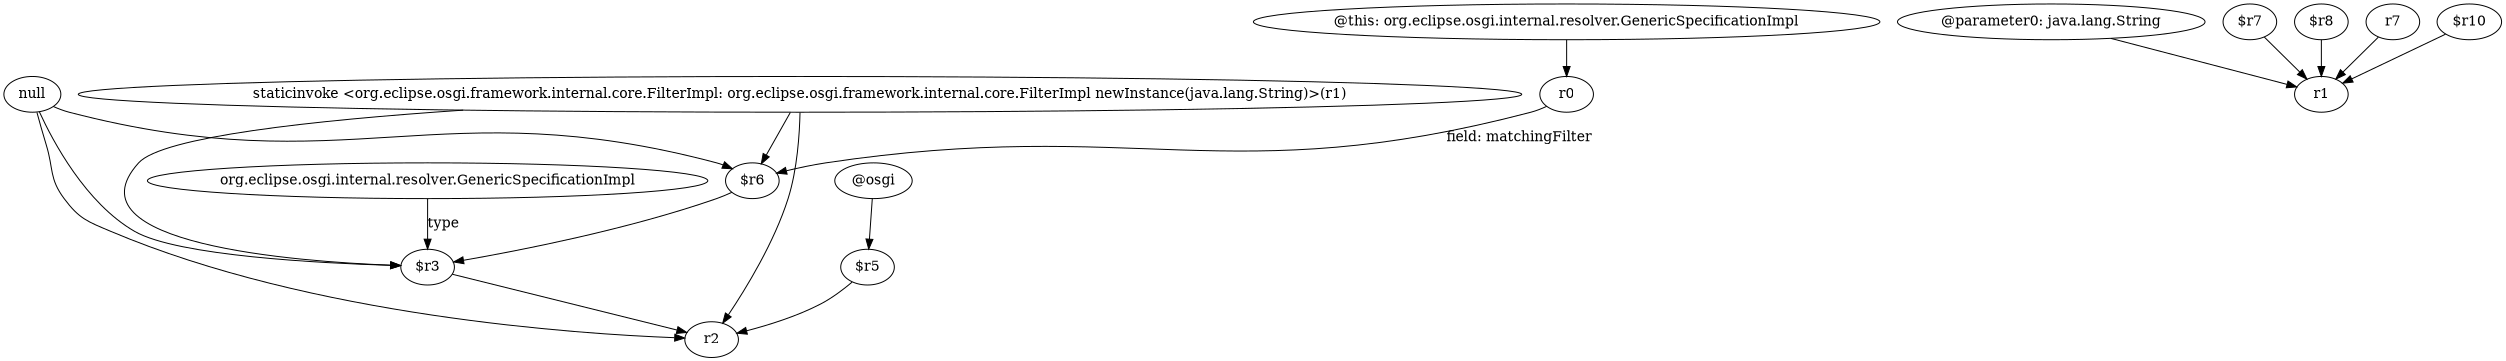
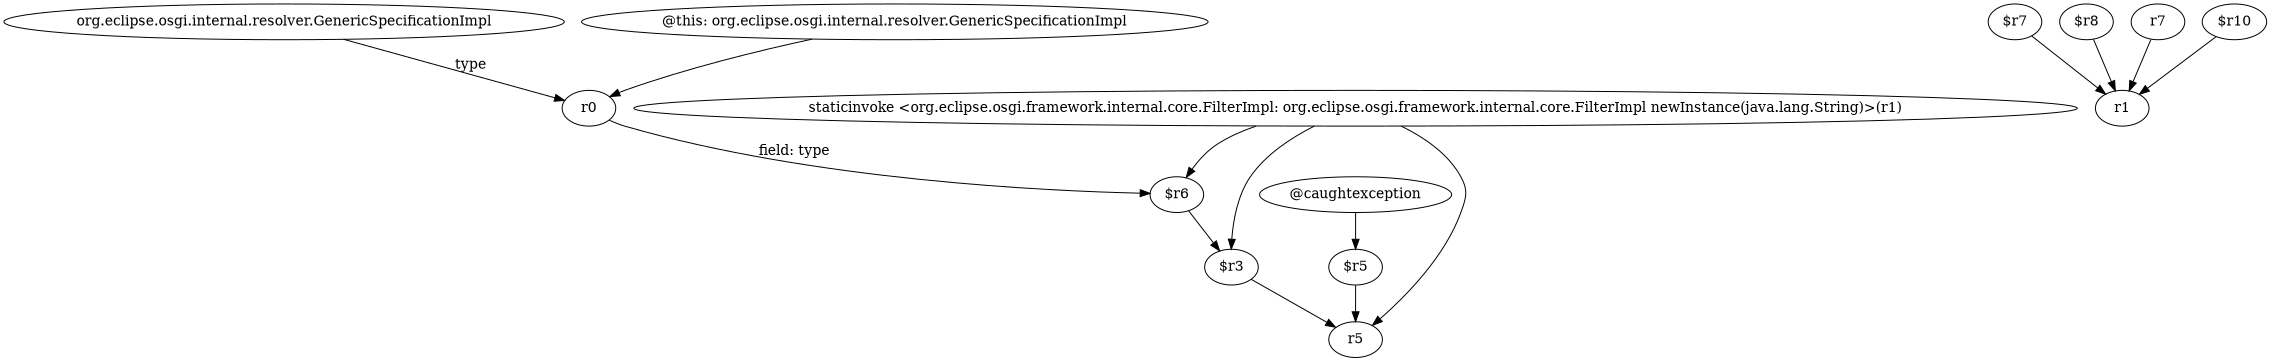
node "@parameter0: java.lang.String": removed
node "null": removed
edge "r0" -> "$r6": label "field: matchingFilter" -> "field: type"
node "@osgi": label "@osgi" -> "@caughtexception"
edge "org.eclipse.osgi.internal.resolver.GenericSpecificationImpl" -> "$r3": now "org.eclipse.osgi.internal.resolver.GenericSpecificationImpl" -> "r0"
node "r2": label "r2" -> "r5"
